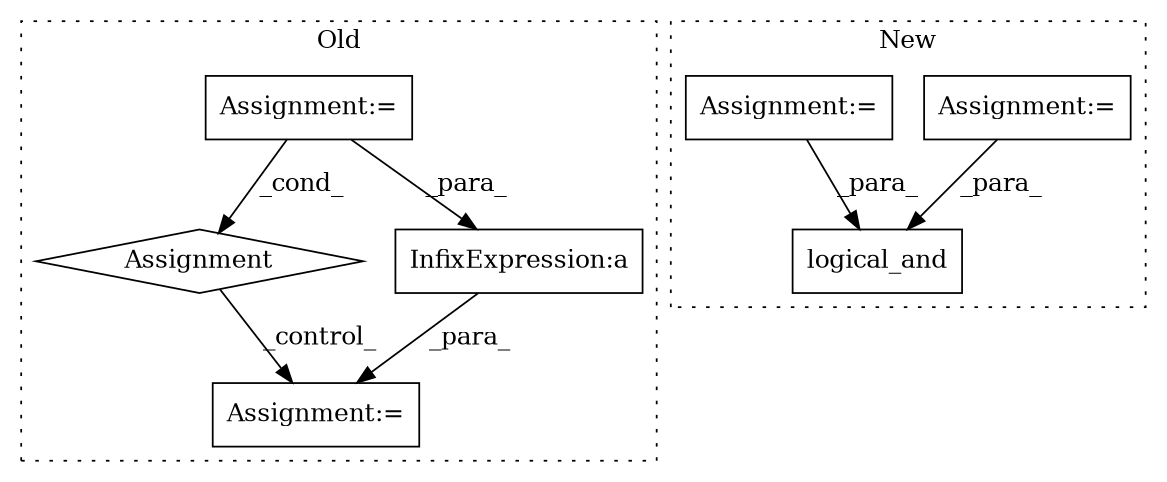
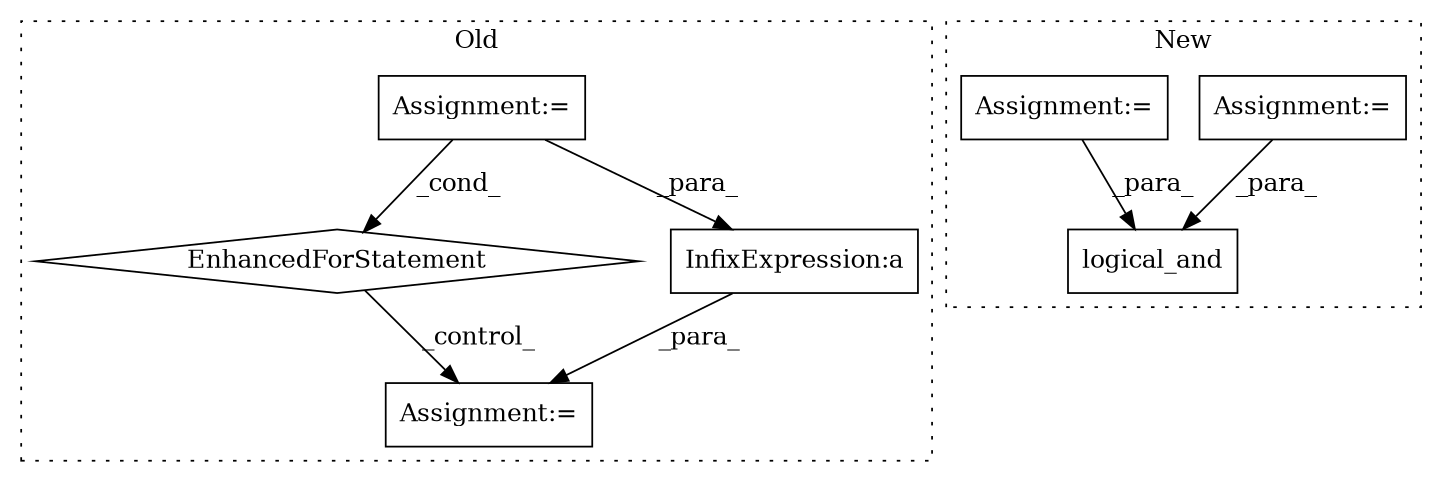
node "Assignment": label "Assignment" -> "EnhancedForStatement"
